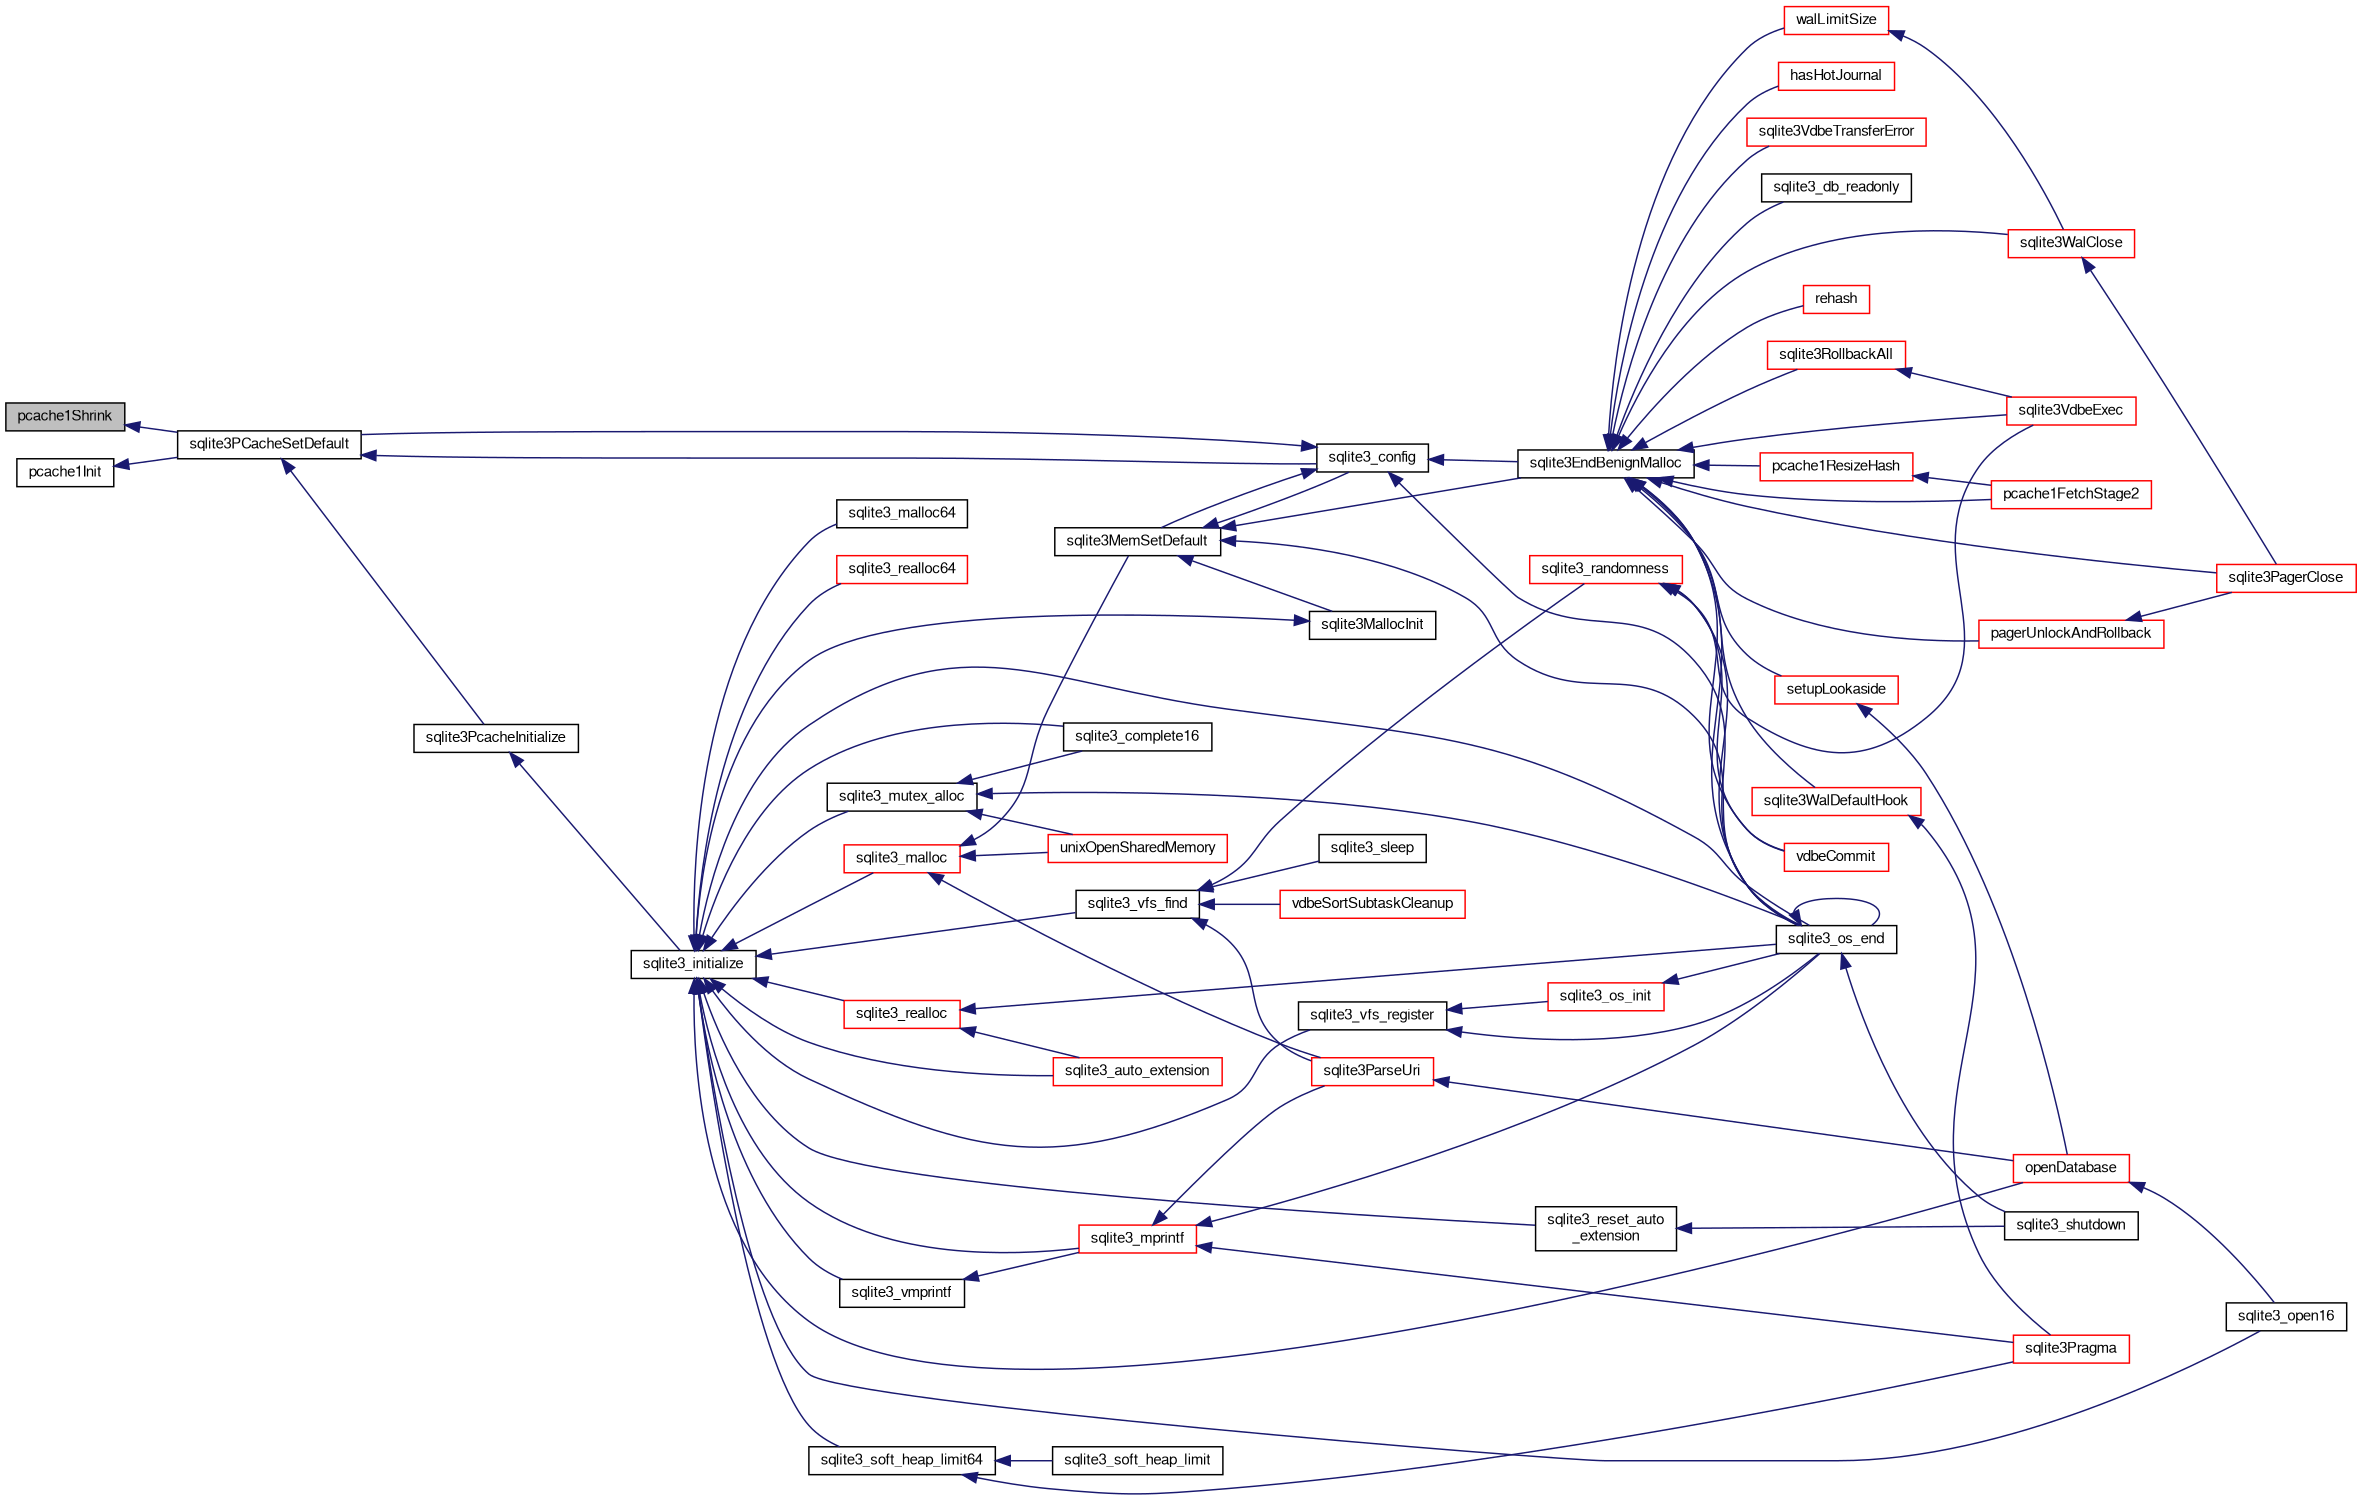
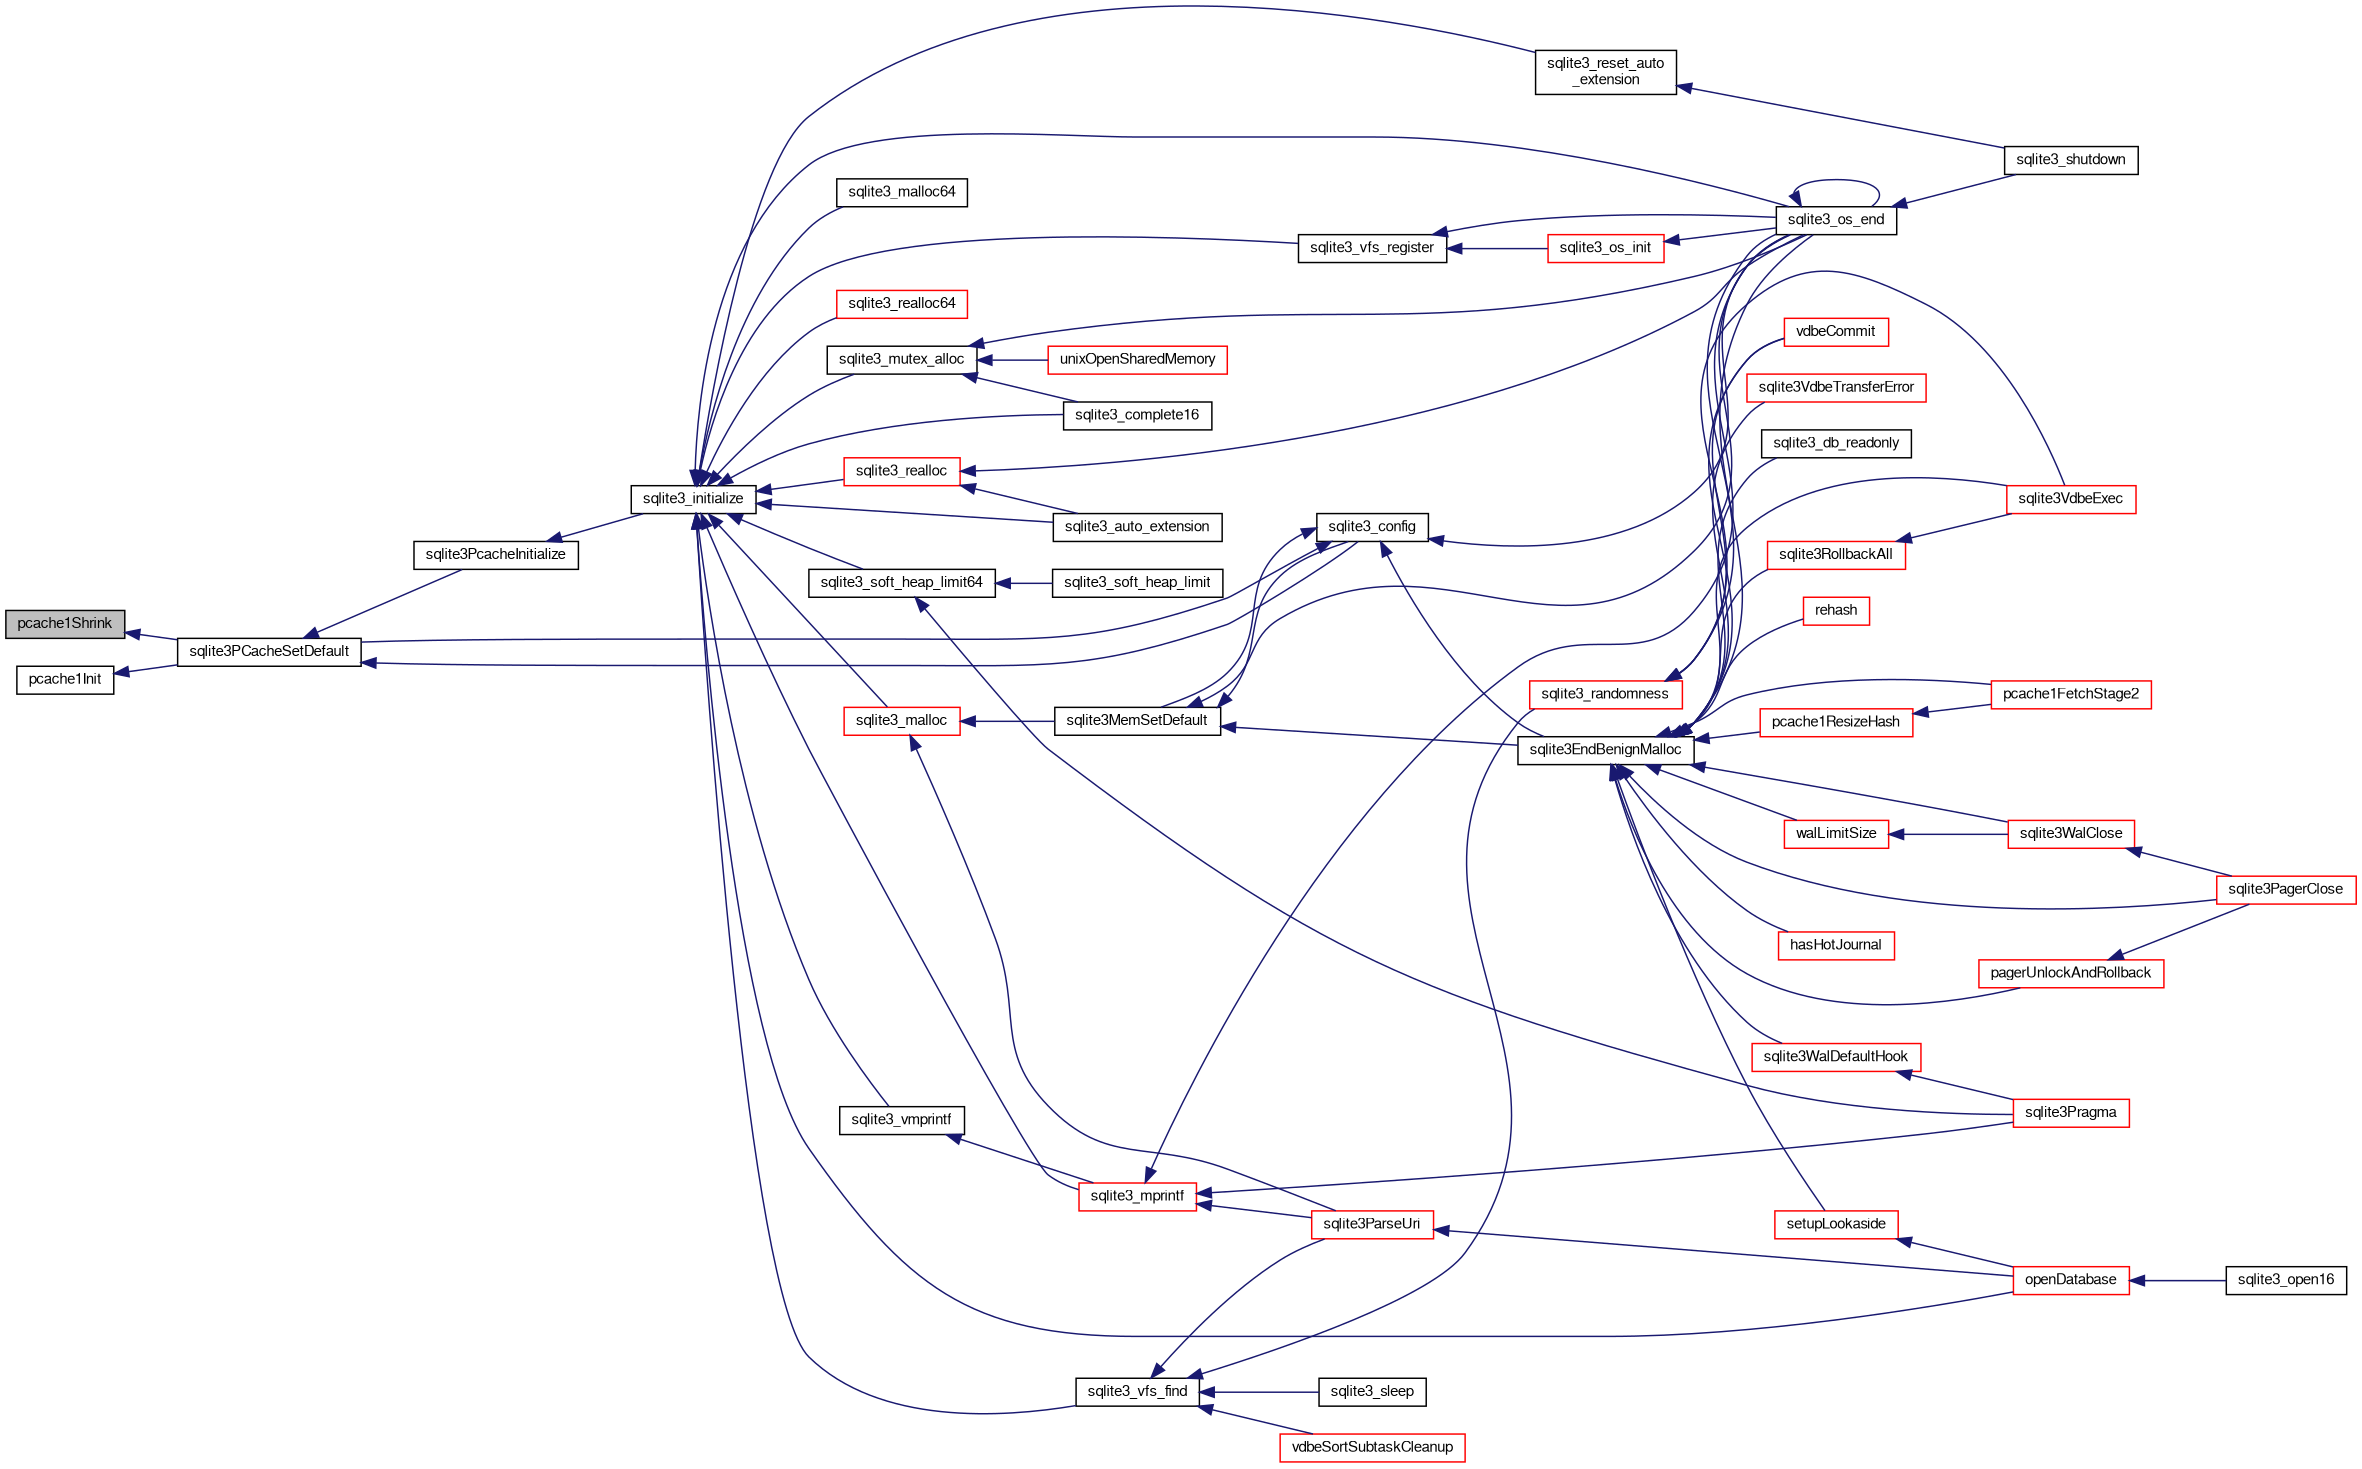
node "sqlite3MallocInit": removed
edge "unixOpenSharedMemory" -> "sqlite3_malloc": removed
node "sqlite3_auto_extension": color red -> black
edge "sqlite3_open16" -> "sqlite3_initialize": removed
